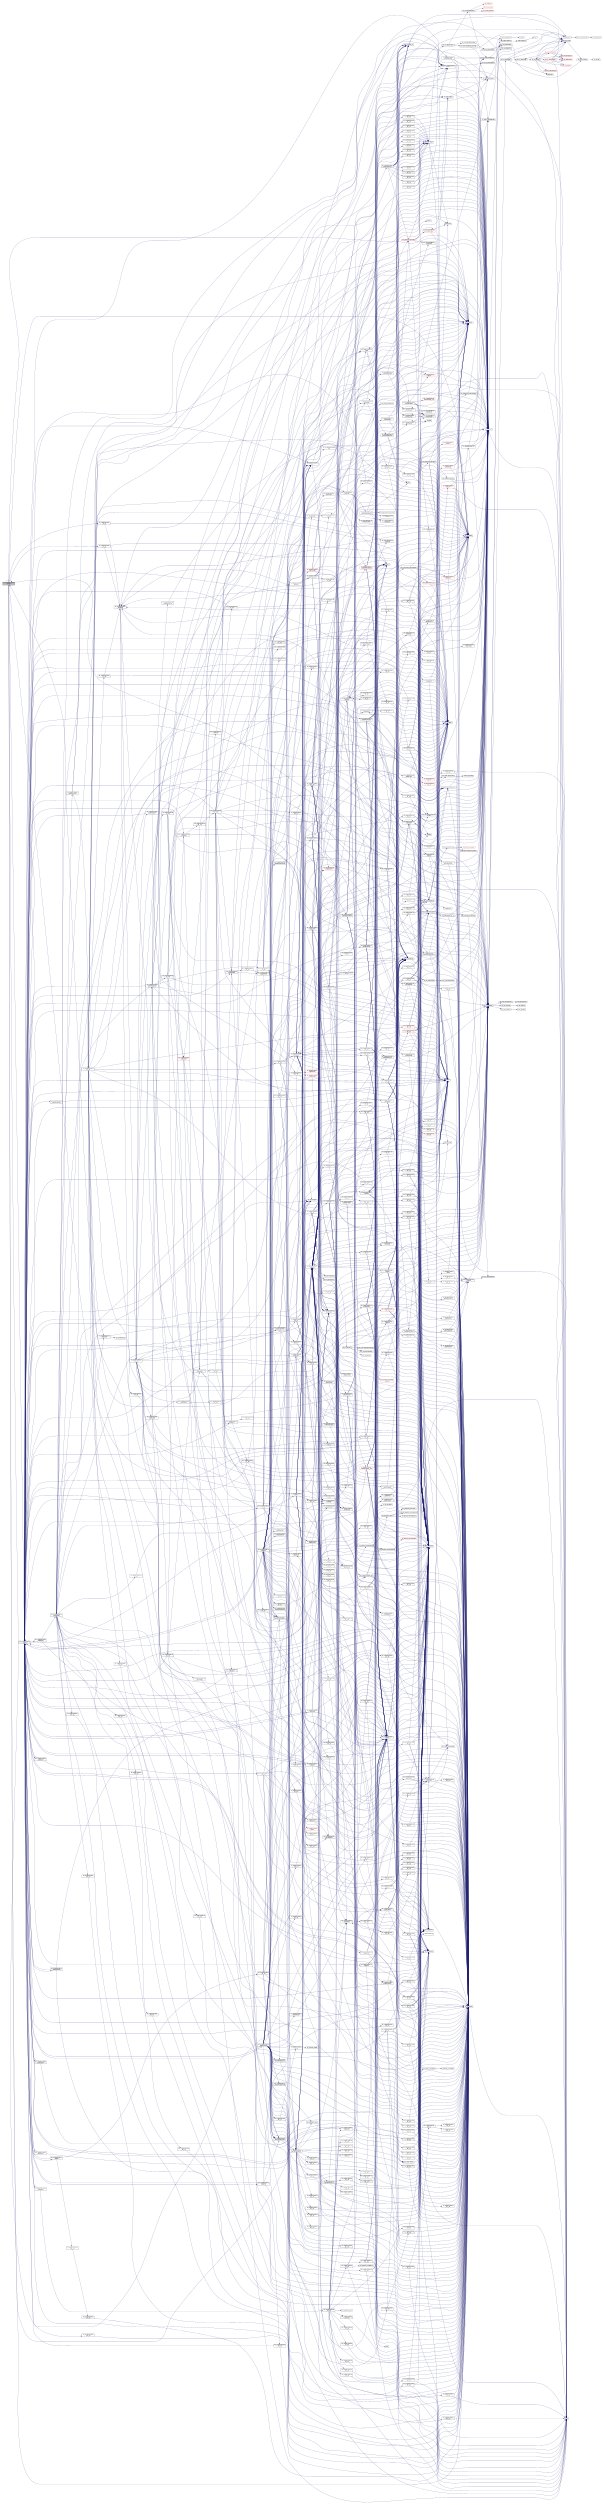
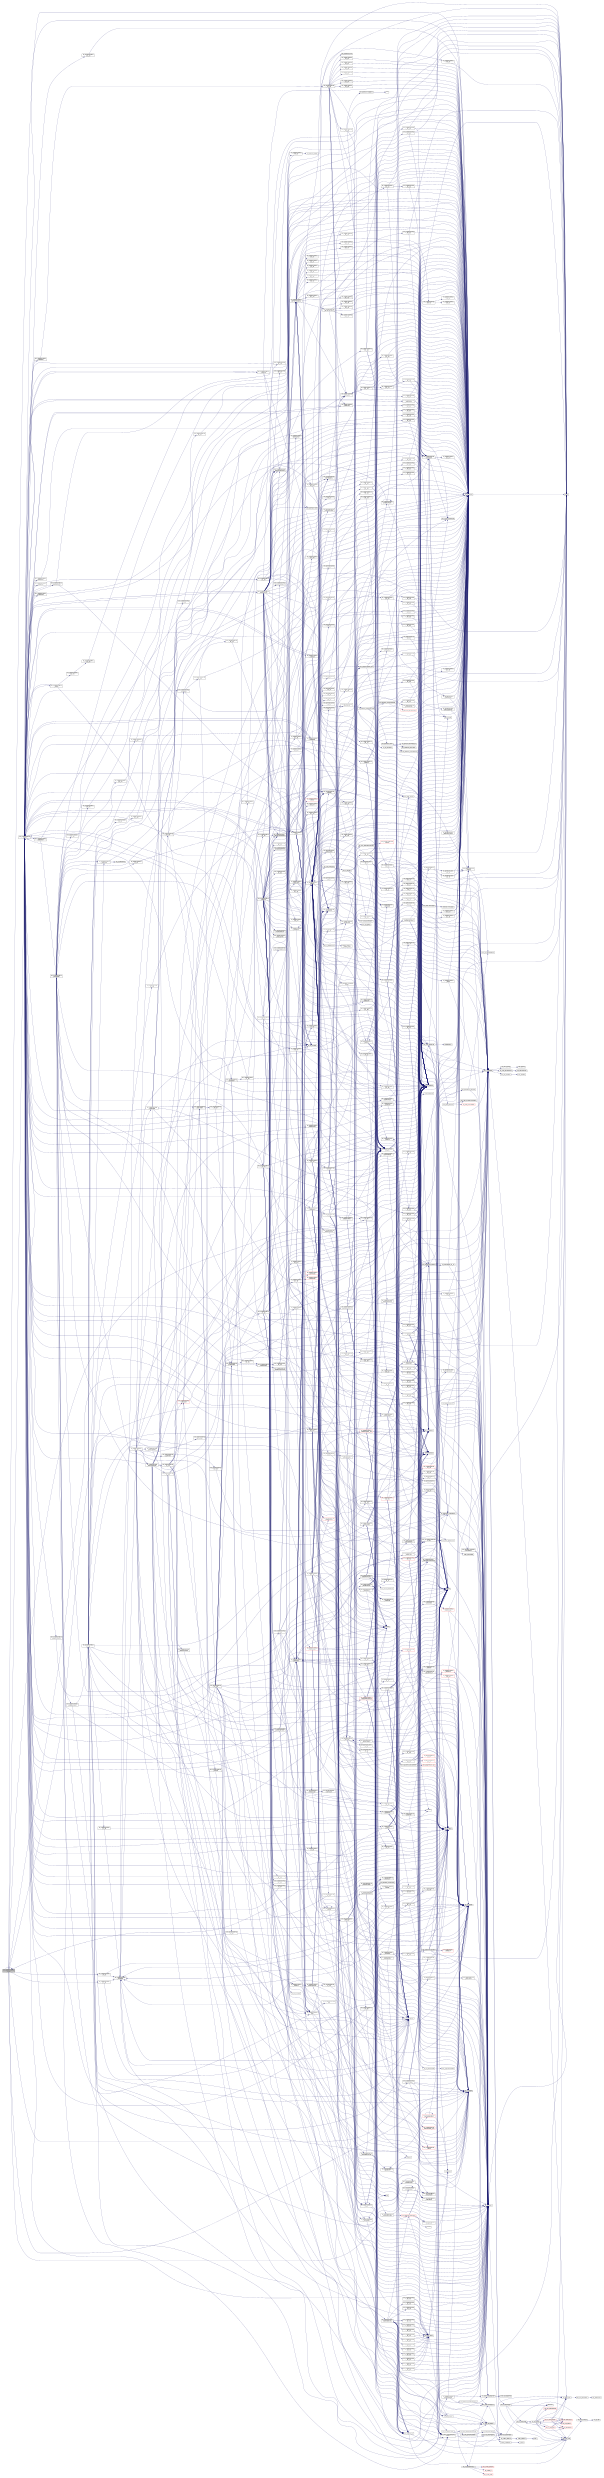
node "omc_ExpressionDumpTpl _dumpRelationOp": removed
node "omc_Tpl_strTokText": added
